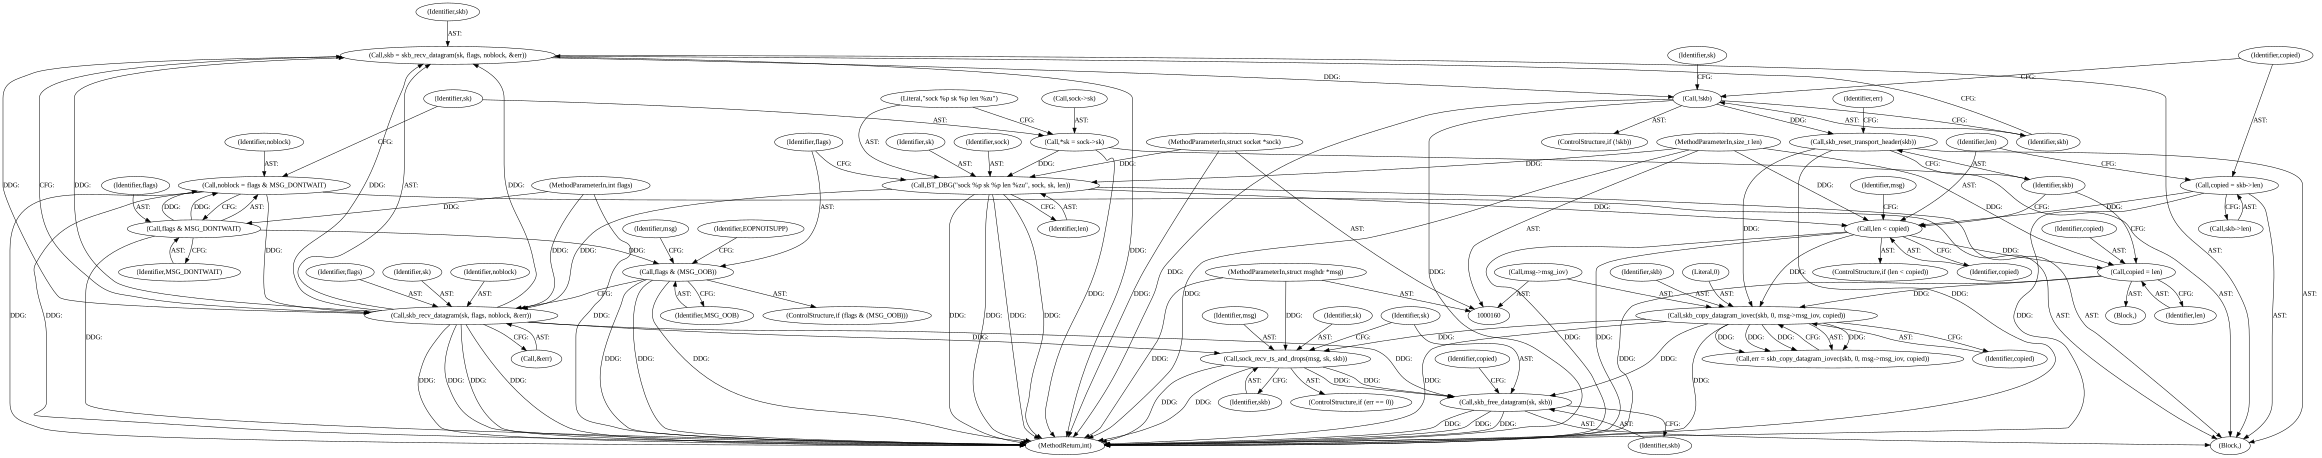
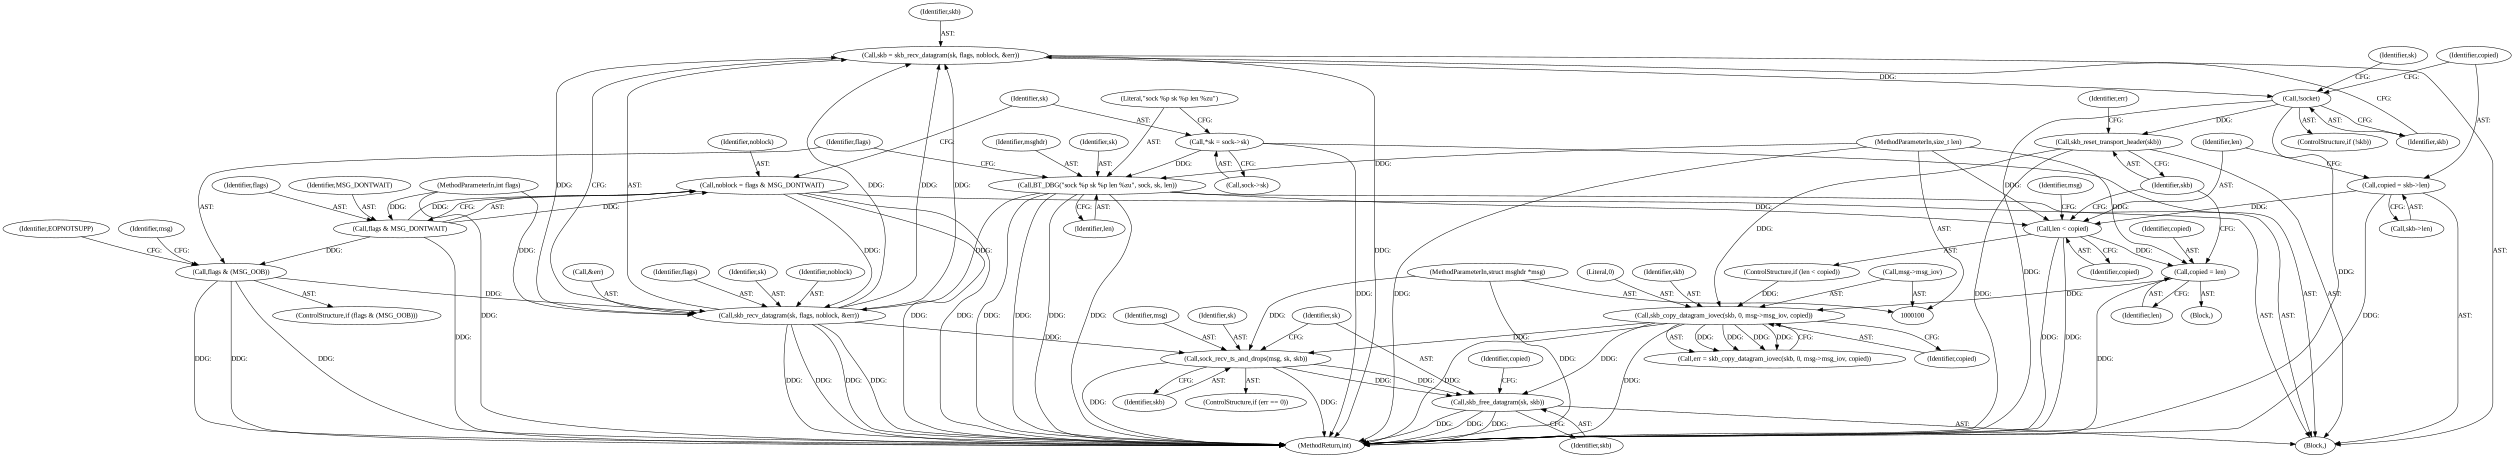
node "(Call,!skb)": label "(Call,!skb)" -> "(Call,!socket)"
node "(Identifier,sock)": label "(Identifier,sock)" -> "(Identifier,msghdr)"
node "(MethodParameterIn,struct socket *sock)": removed
edge "(Call,*sk = sock->sk)" -> "(Call,sock->sk)": added, label "CFG:"
edge "(Call,flags & MSG_DONTWAIT)" -> "(Identifier,MSG_DONTWAIT)": removed, label "CFG:"
edge "(Call,len < copied)" -> "(Call,skb_copy_datagram_iovec(skb, 0, msg->msg_iov, copied))": now "(ControlStructure,if (len < copied))" -> "(Call,skb_copy_datagram_iovec(skb, 0, msg->msg_iov, copied))"
edge "(Call,flags & (MSG_OOB))" -> "(Call,skb_recv_datagram(sk, flags, noblock, &err))": label "CFG: " -> "DDG: "
node "(Identifier,MSG_OOB)": removed
node "1000160": label "1000160" -> "1000100"
edge "(Call,skb_recv_datagram(sk, flags, noblock, &err))" -> "(Call,&err)": removed, label "CFG:"
edge "(Call,skb_recv_datagram(sk, flags, noblock, &err))" -> "(Call,skb_free_datagram(sk, skb))": removed, label "DDG:"
